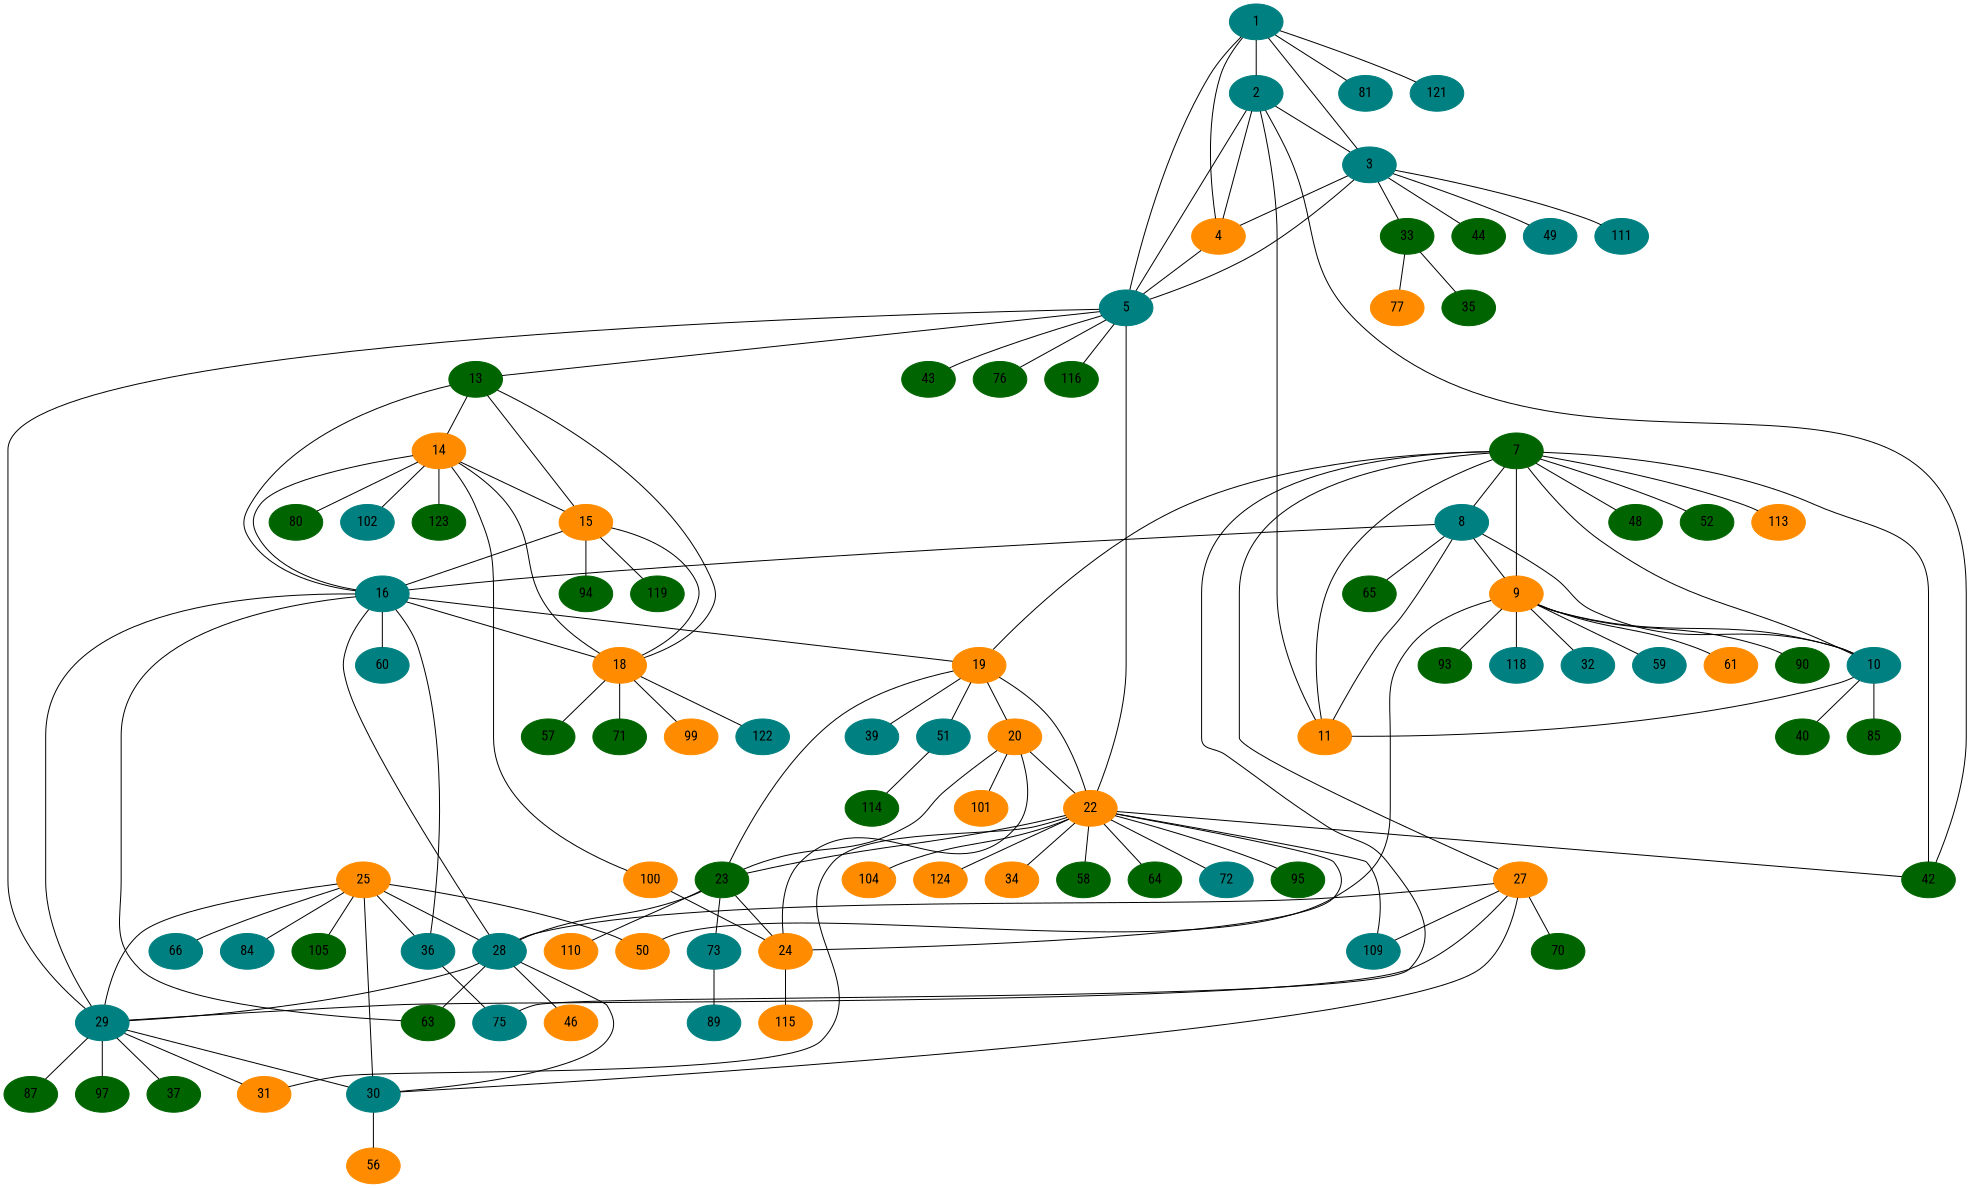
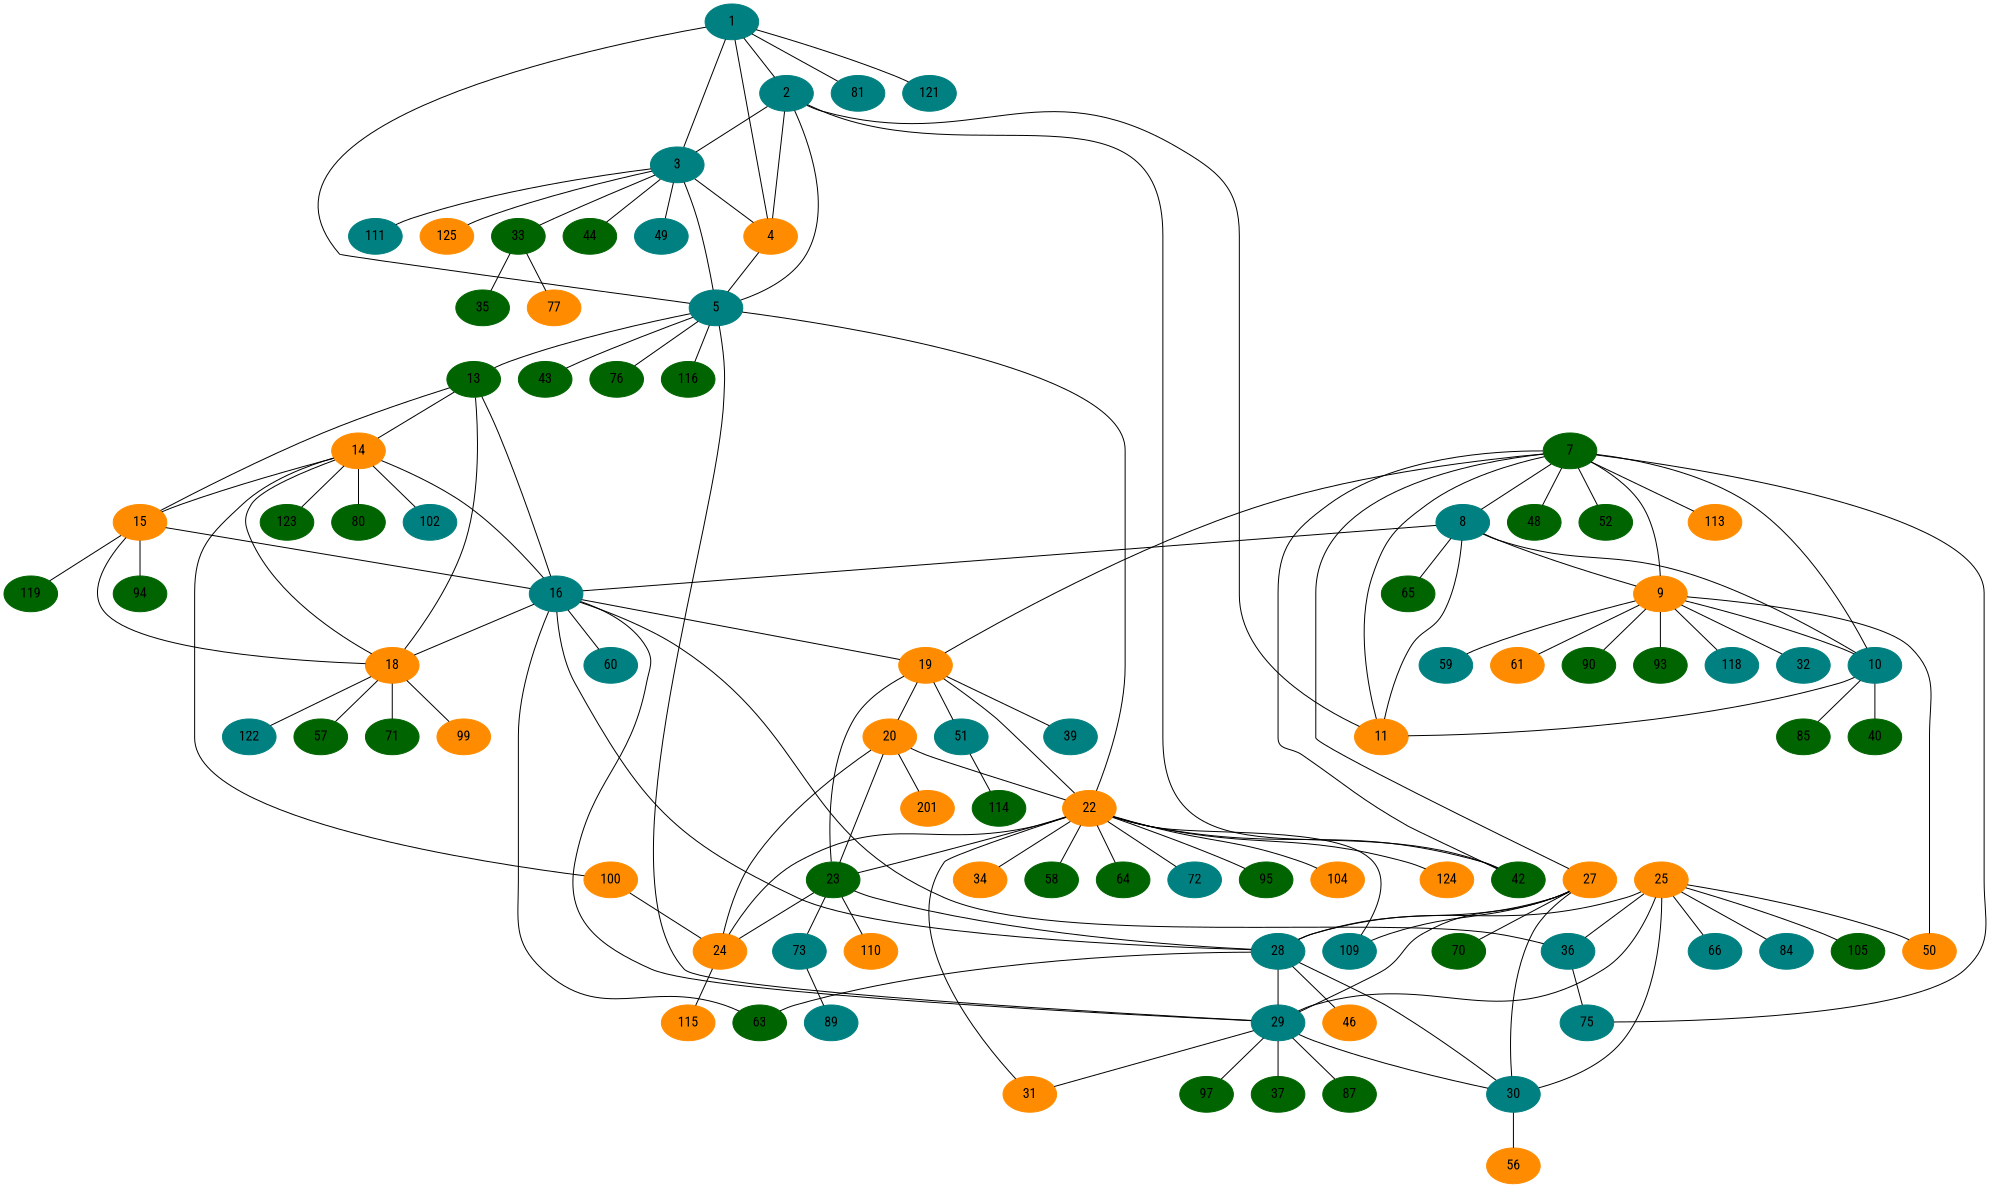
node "125": added
node "101": label "101" -> "201"
